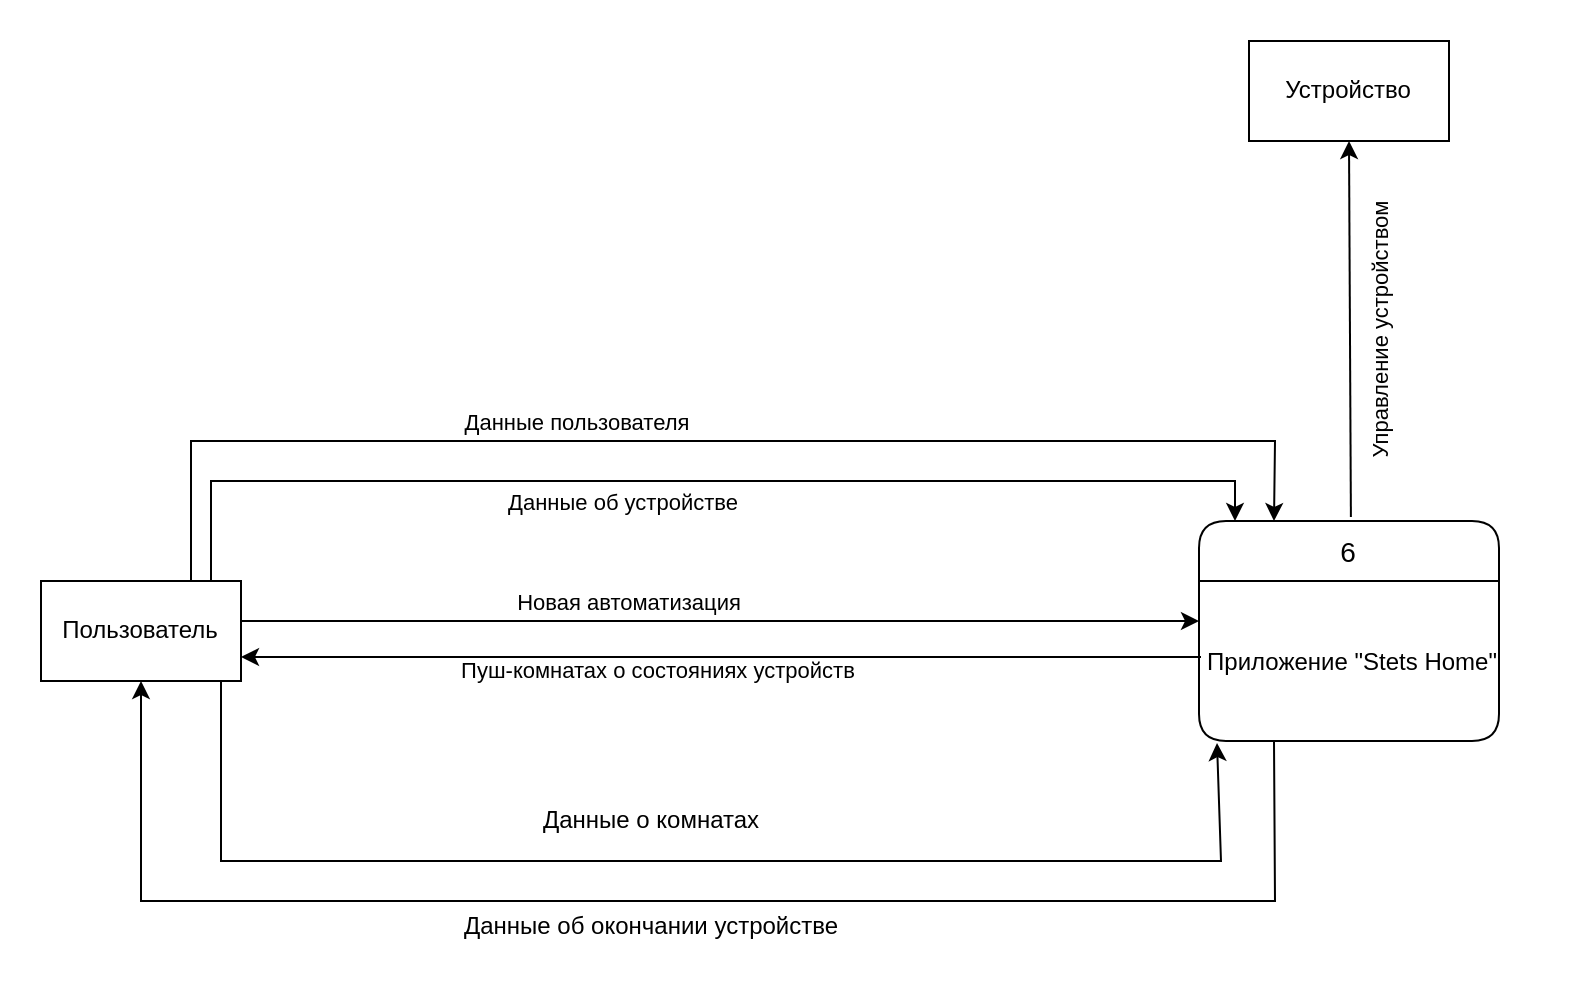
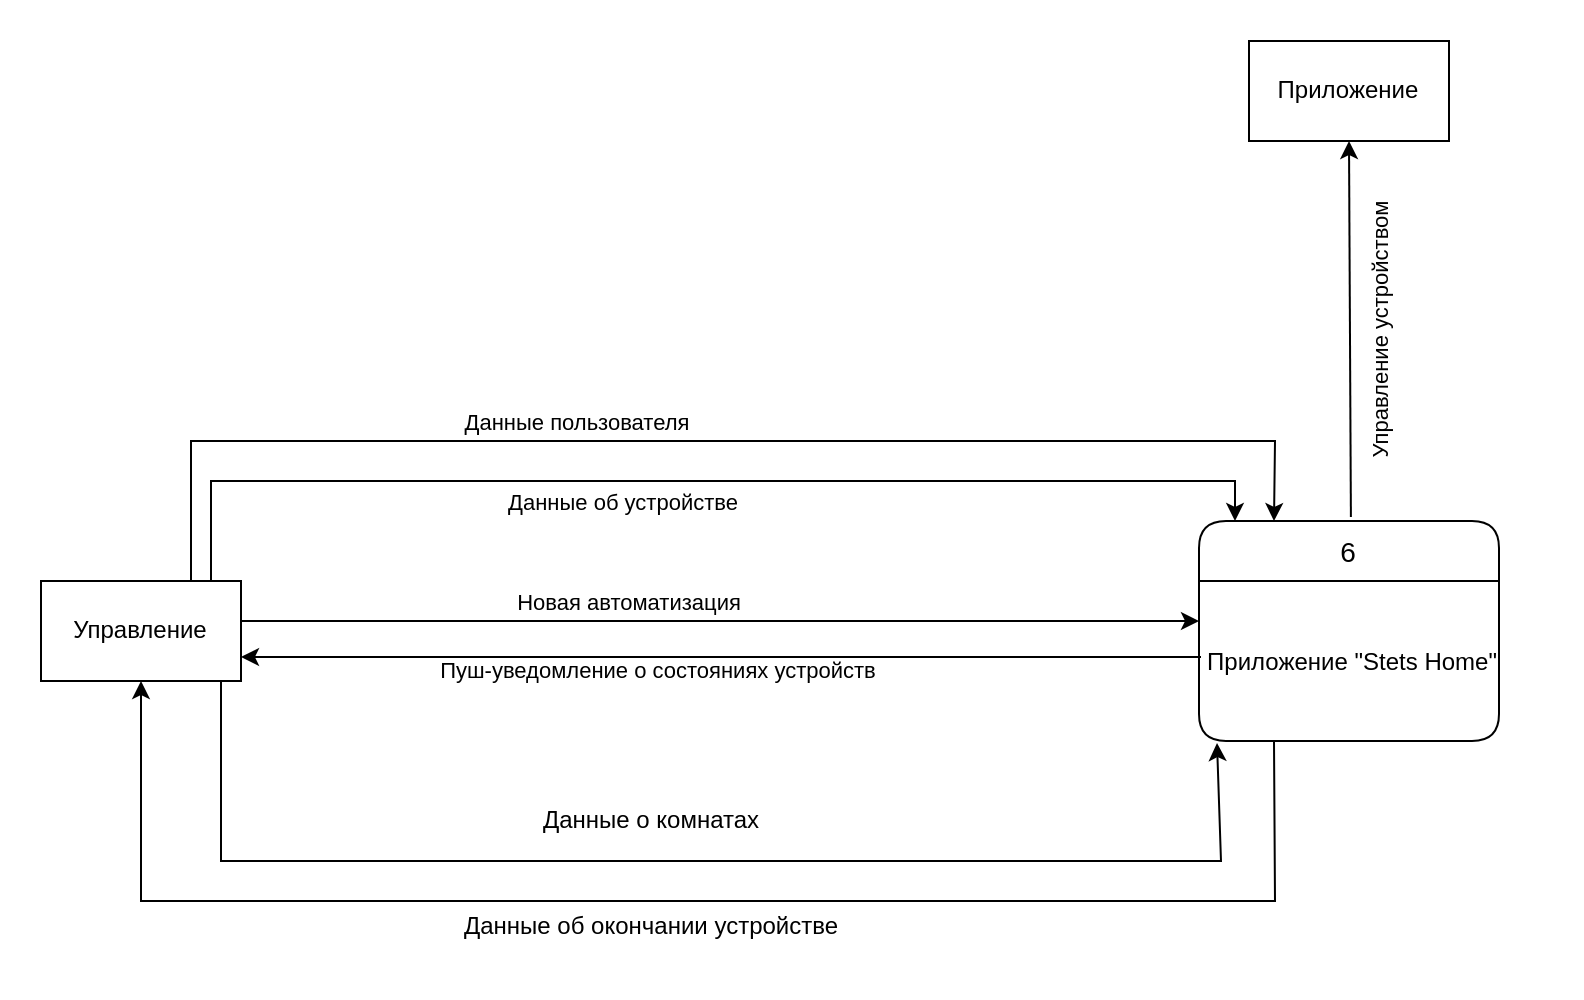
node "Устройство": label "Устройство" -> "Приложение"
node "Пользователь": label "Пользователь" -> "Управление"
node "Пуш-комнатах о состояниях устройств": label "Пуш-комнатах о состояниях устройств" -> "Пуш-уведомление о состояниях устройств"
